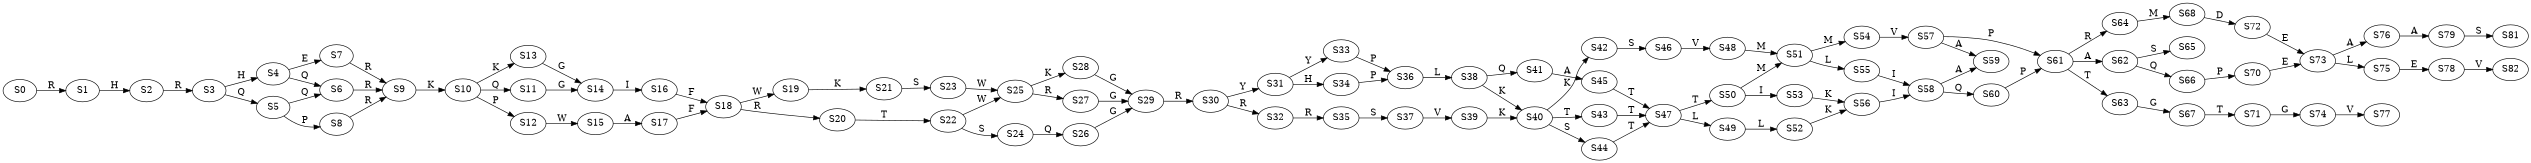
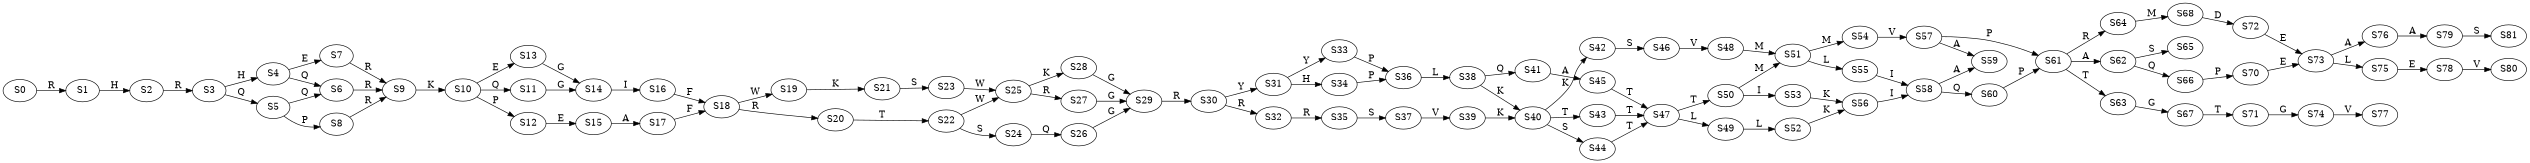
edge "S10" -> "S13": label "K" -> "E"
node "S82": label "S82" -> "S80"
edge "S12" -> "S15": label "W" -> "E"
